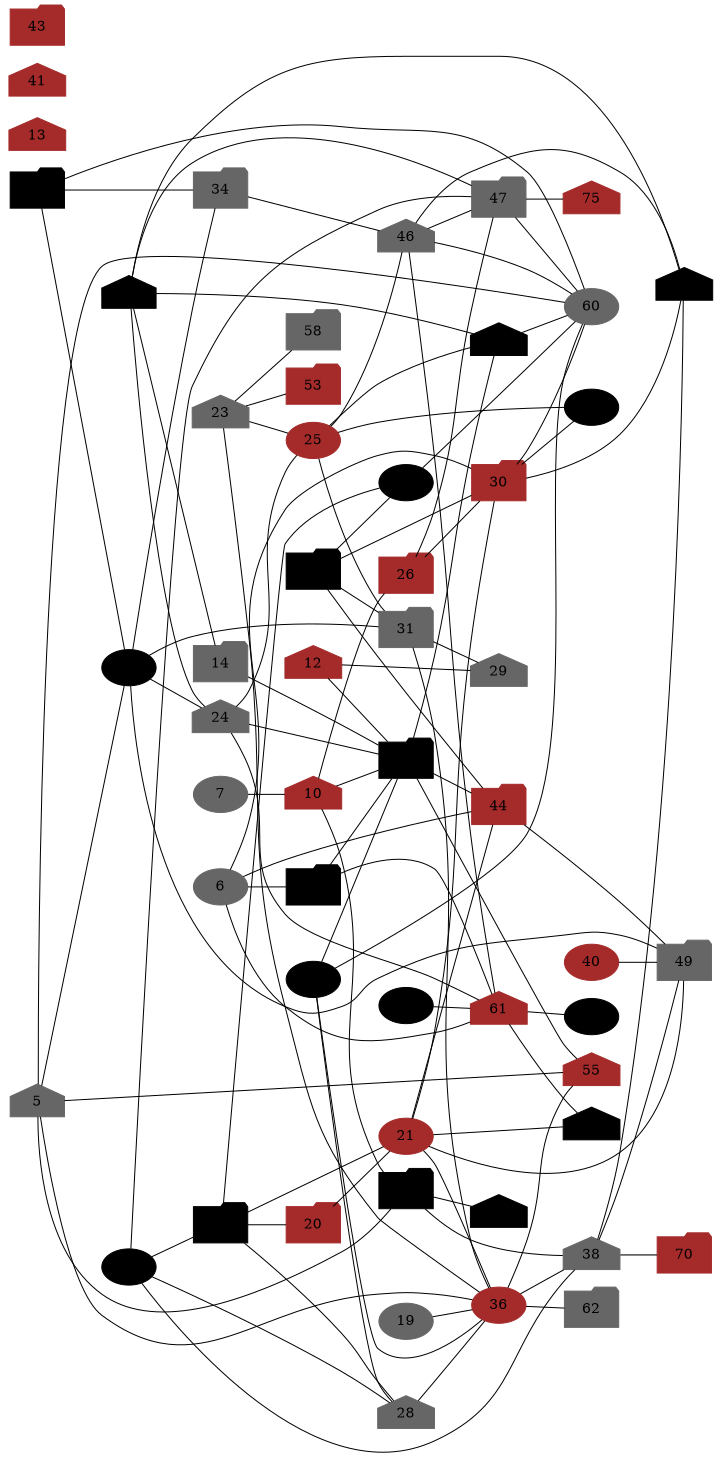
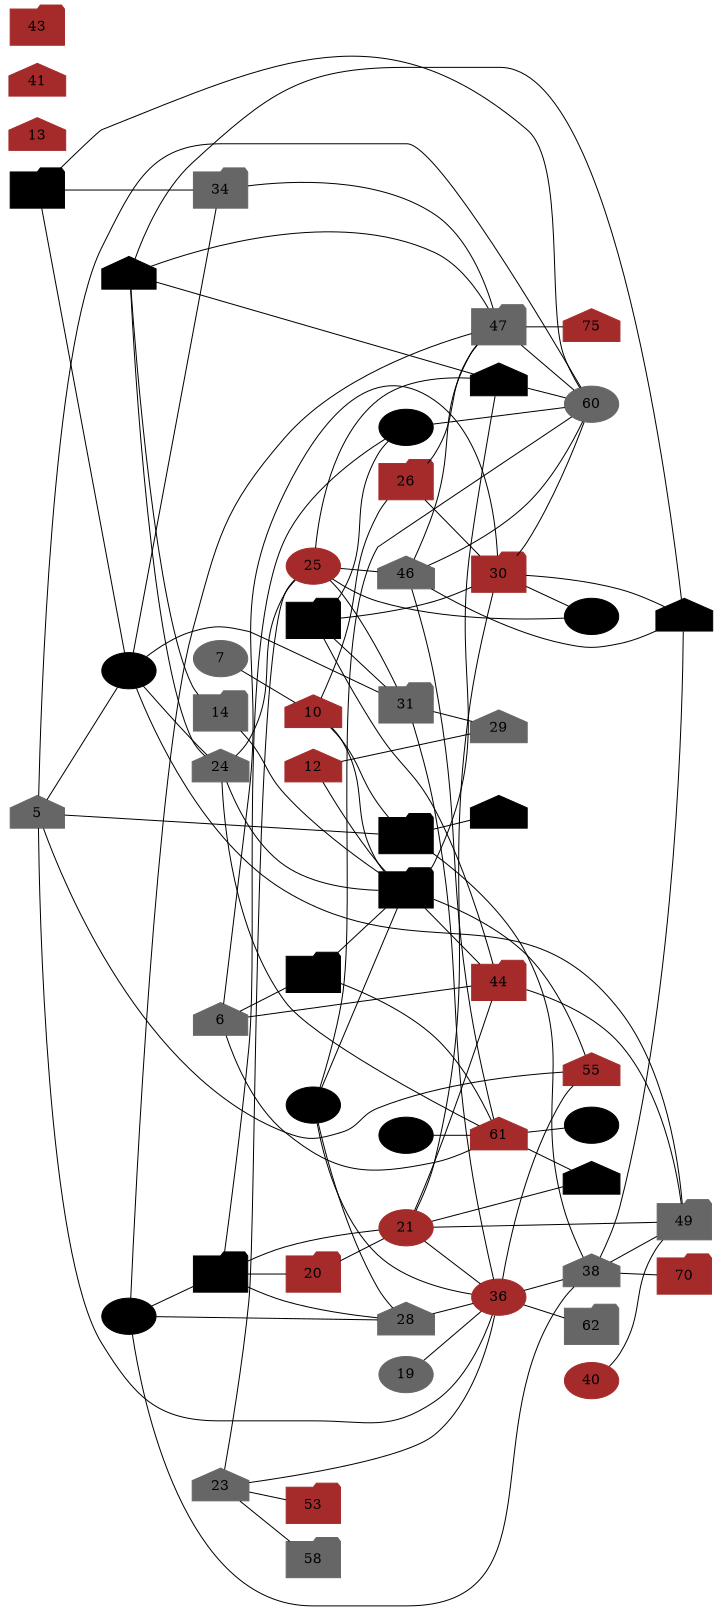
edge "34" -- "46": now "34" -- "47"
node "6": shape ellipse -> house
